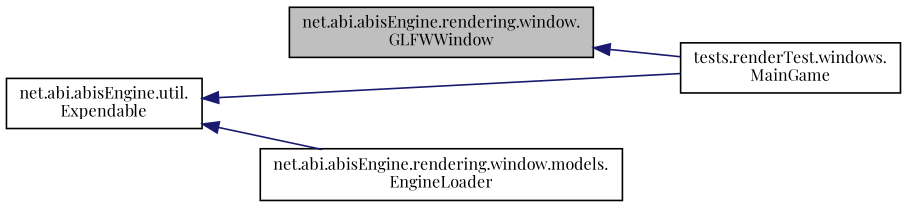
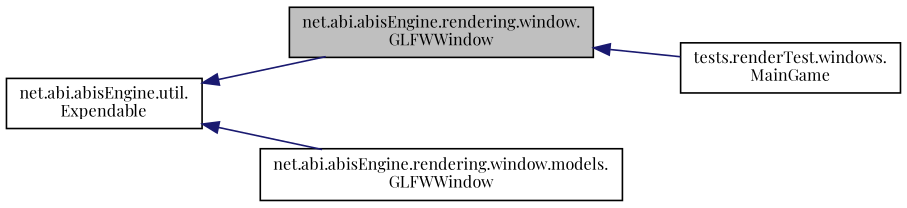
edge "tests.renderTest.windows. MainGame" -> "net.abi.abisEngine.util. Expendable": now "net.abi.abisEngine.rendering.window. GLFWWindow" -> "net.abi.abisEngine.util. Expendable"
node "net.abi.abisEngine.rendering.window.models. EngineLoader": label "net.abi.abisEngine.rendering.window.models. EngineLoader" -> "net.abi.abisEngine.rendering.window.models. GLFWWindow"
